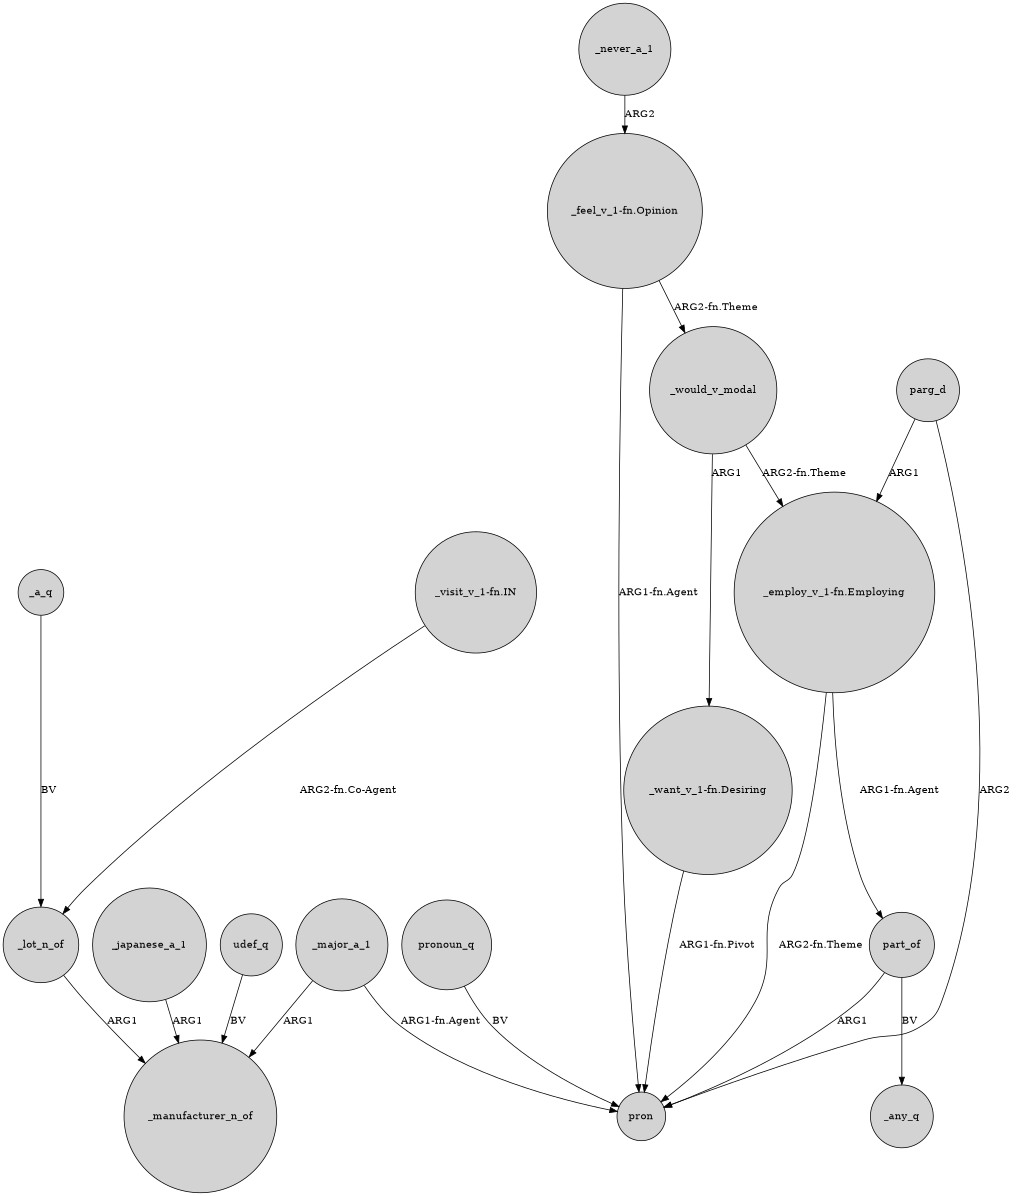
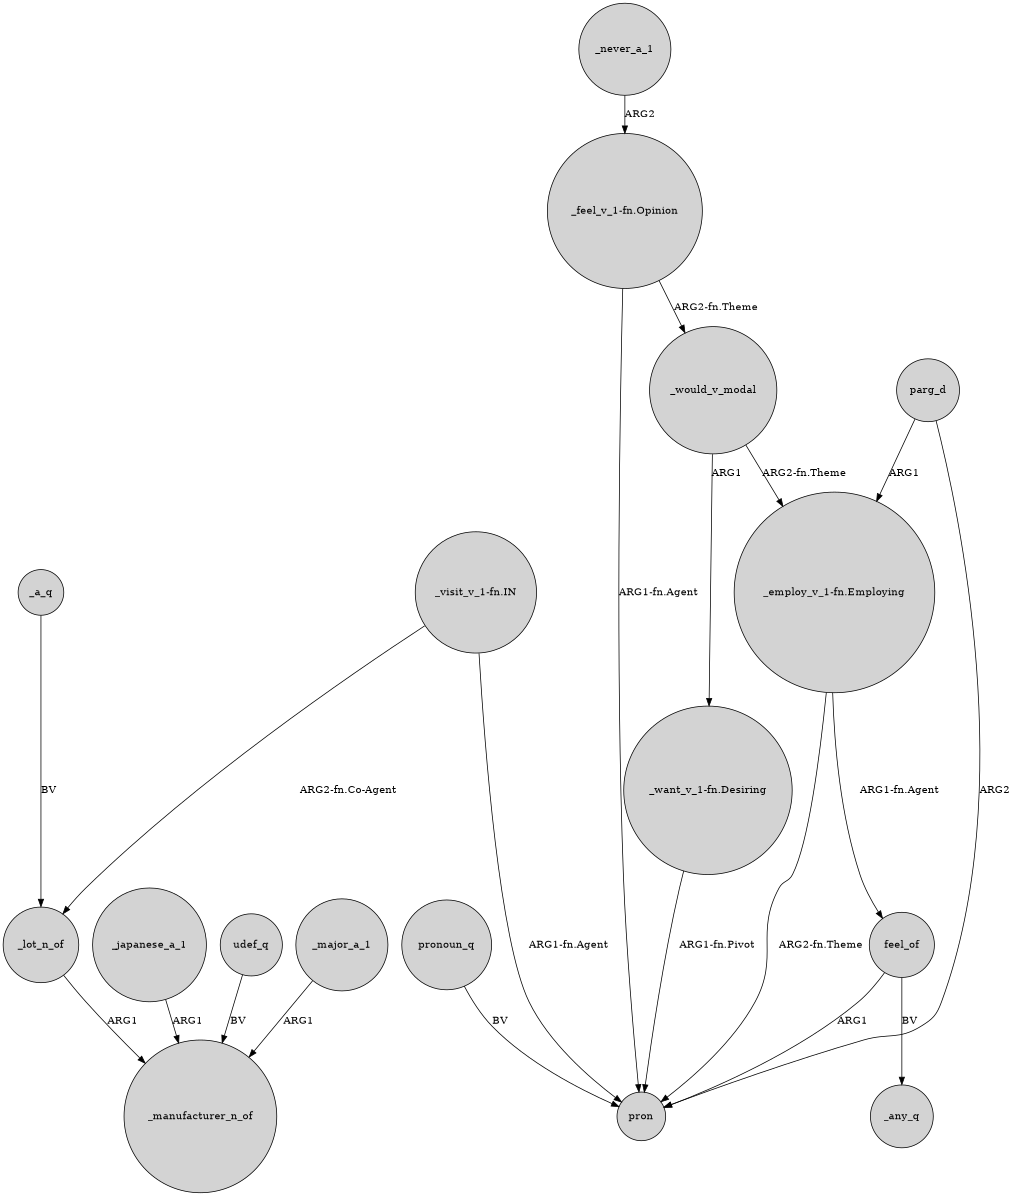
node "part_of": label "part_of" -> "feel_of"
edge "_major_a_1" -> "pron": now "_visit_v_1-fn.IN" -> "pron"
